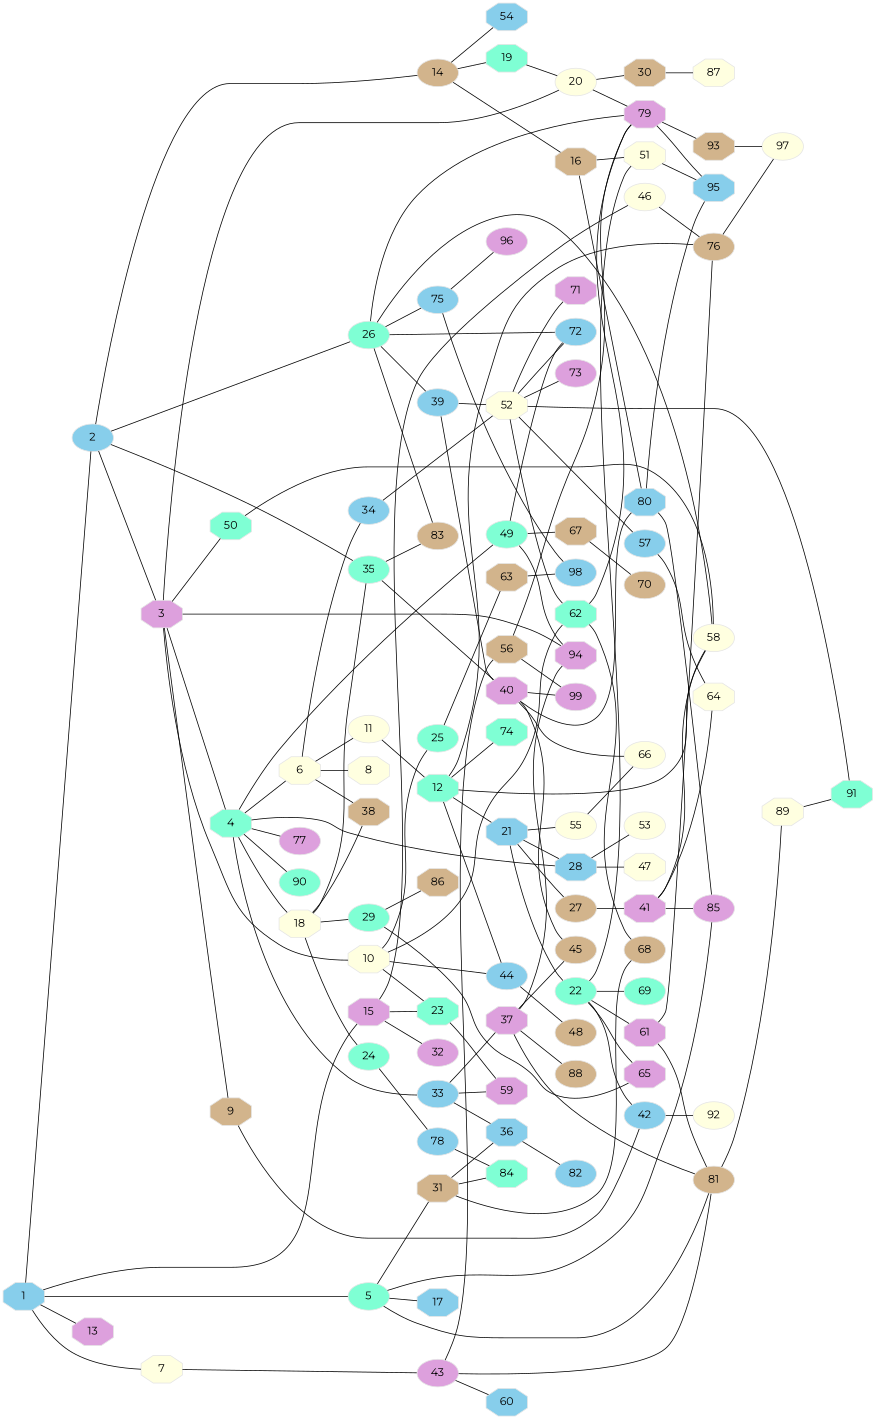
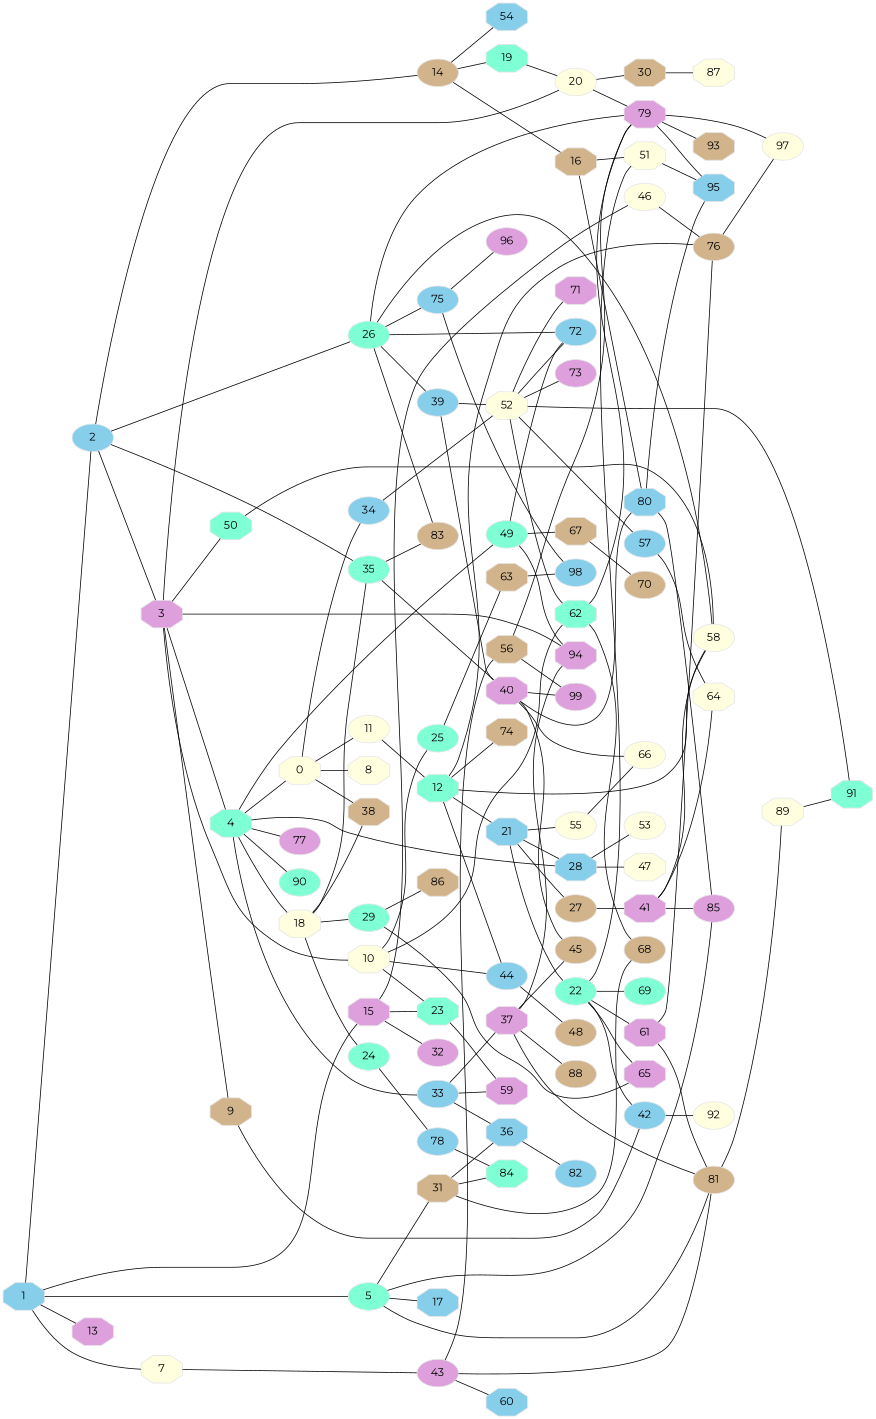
edge "93" -- "97": now "79" -- "97"
node "74": fillcolor aquamarine -> tan
node "6": label "6" -> "0"
